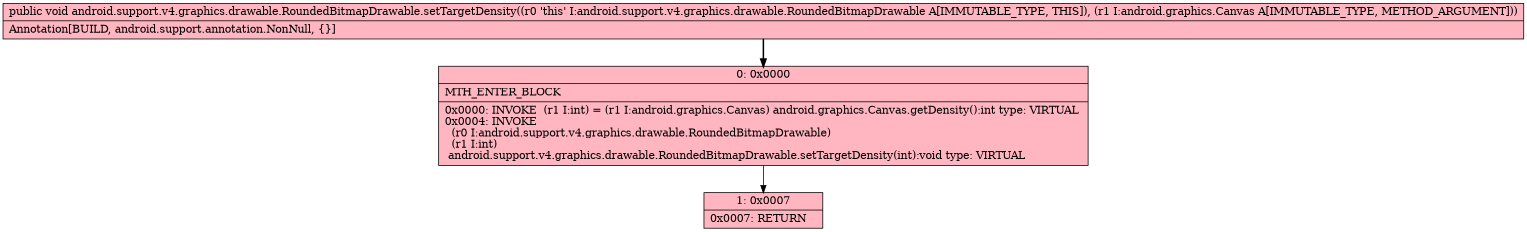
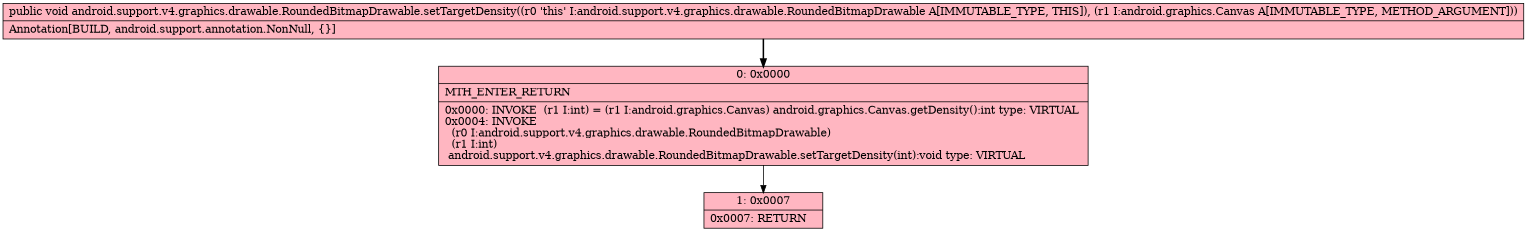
node "0: 0x0000": text "MTH_ENTER_BLOCK" -> "MTH_ENTER_RETURN"
